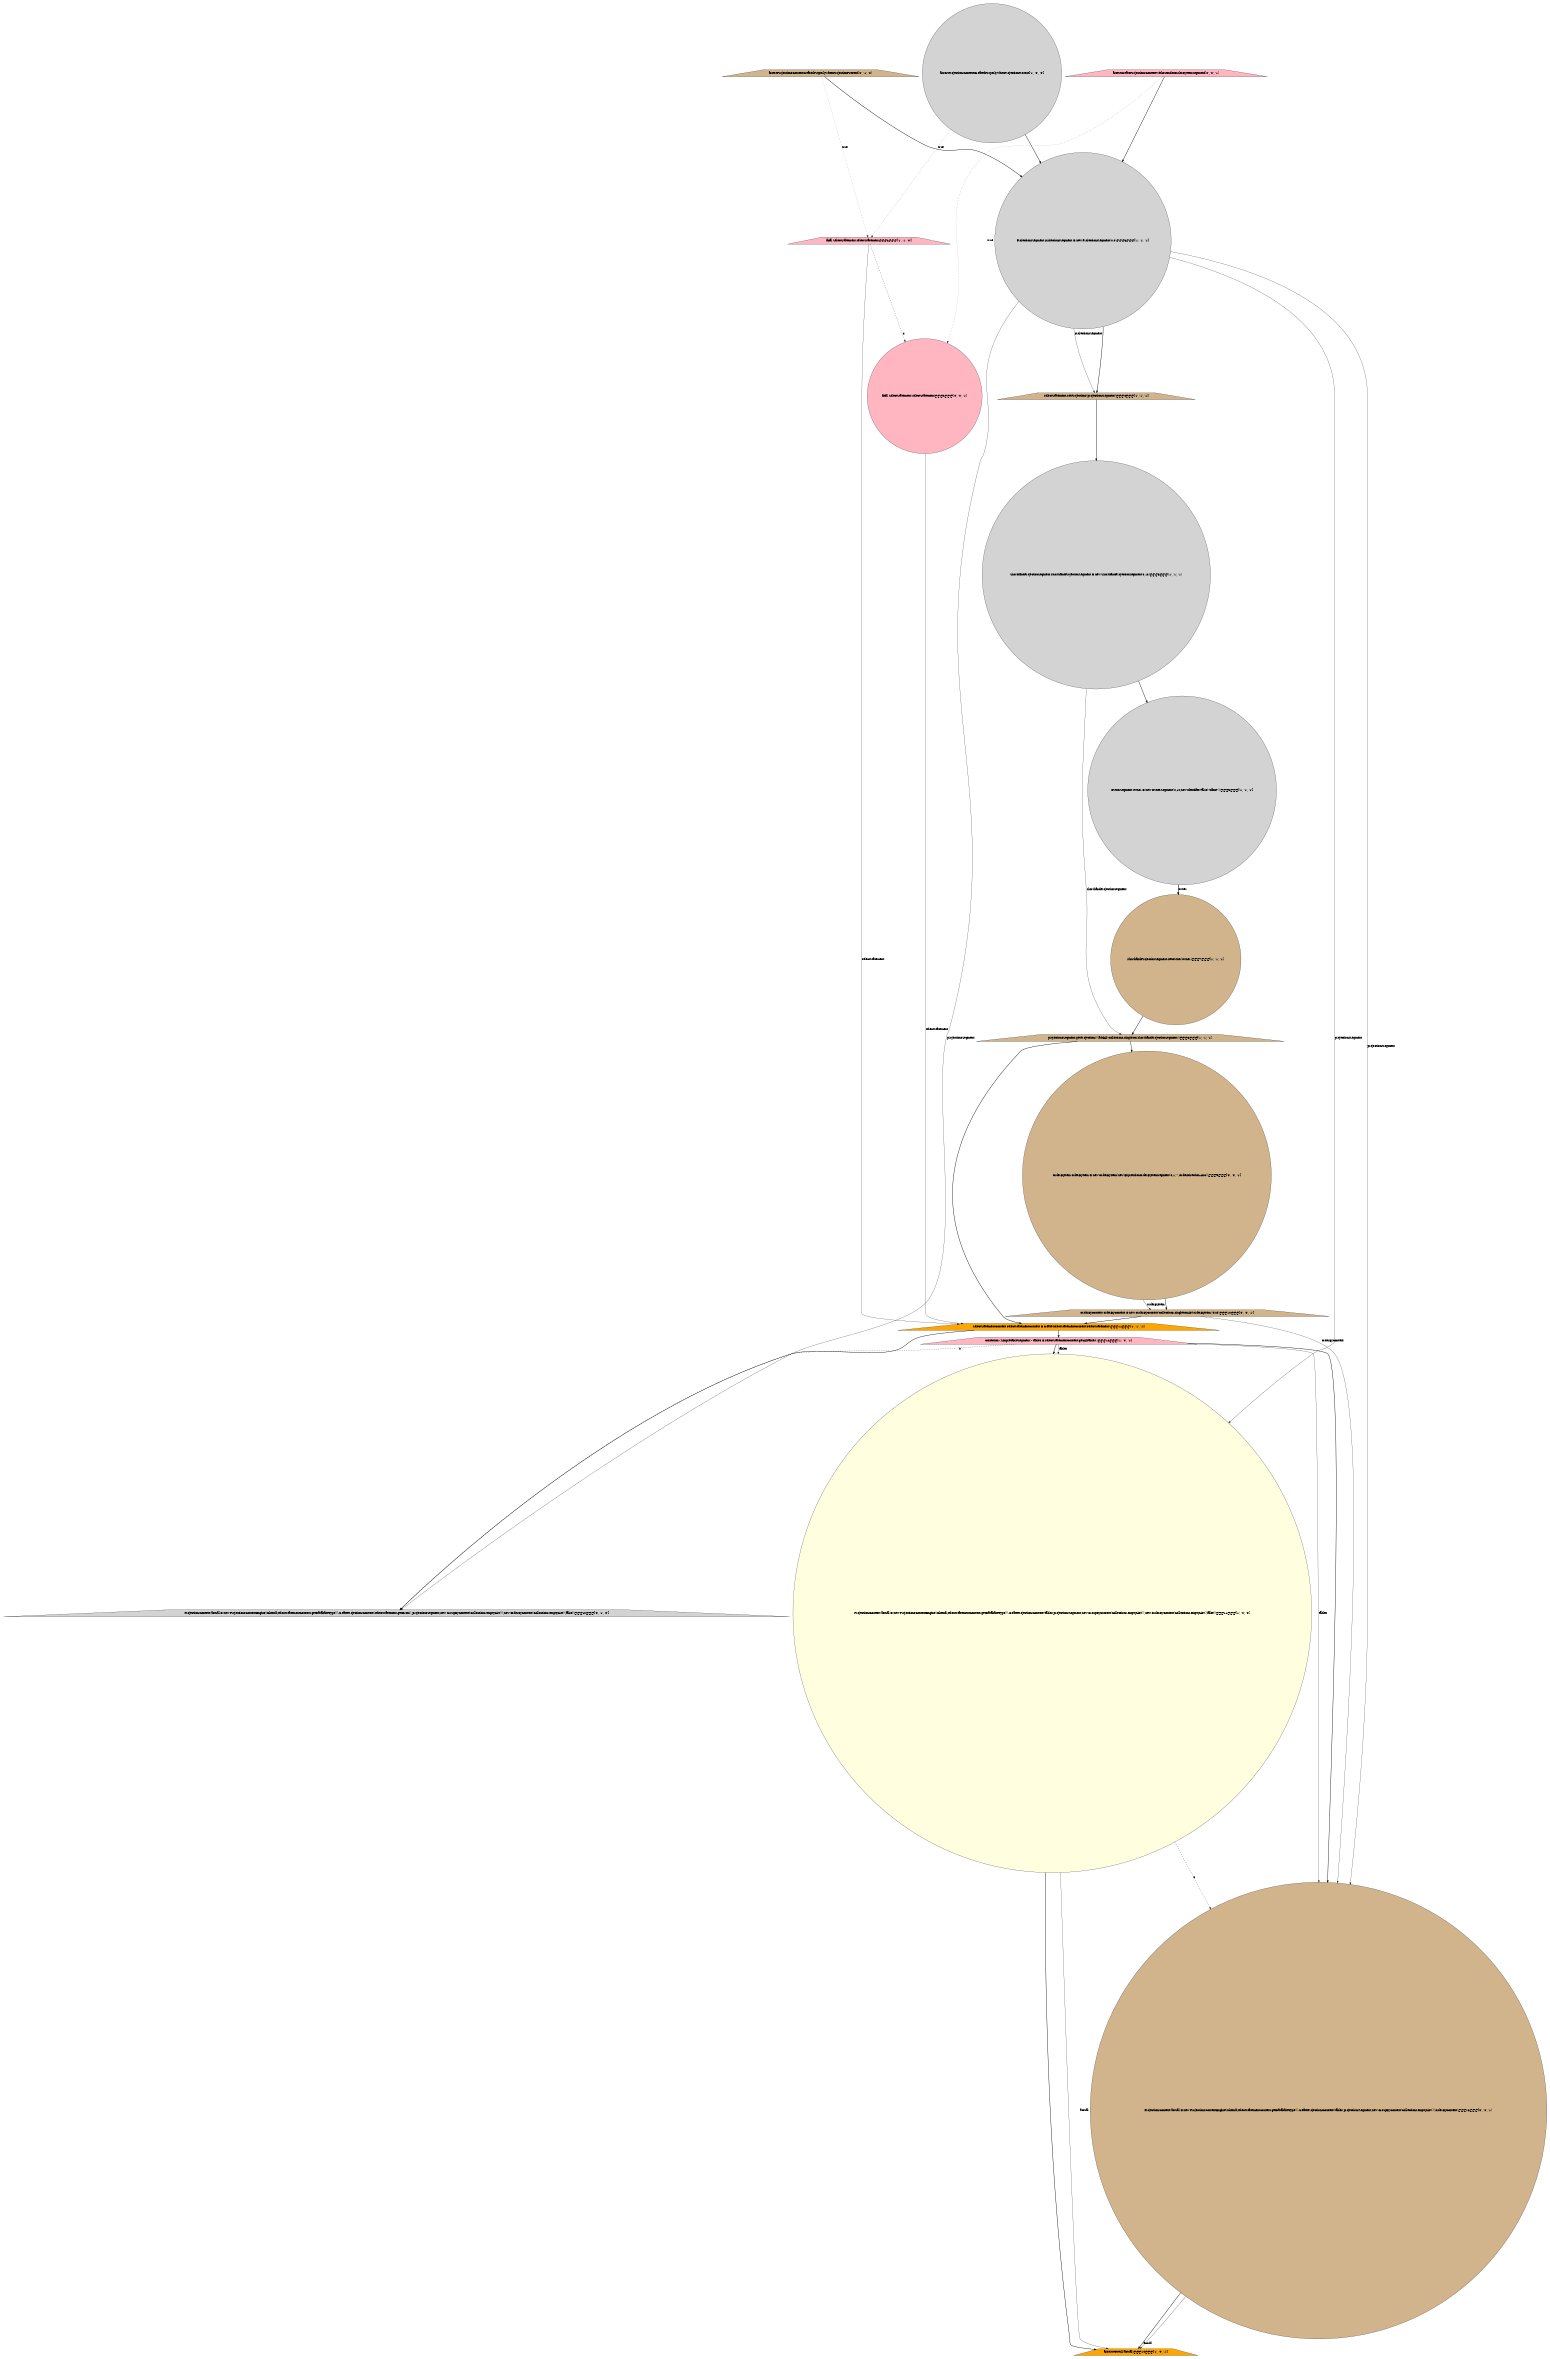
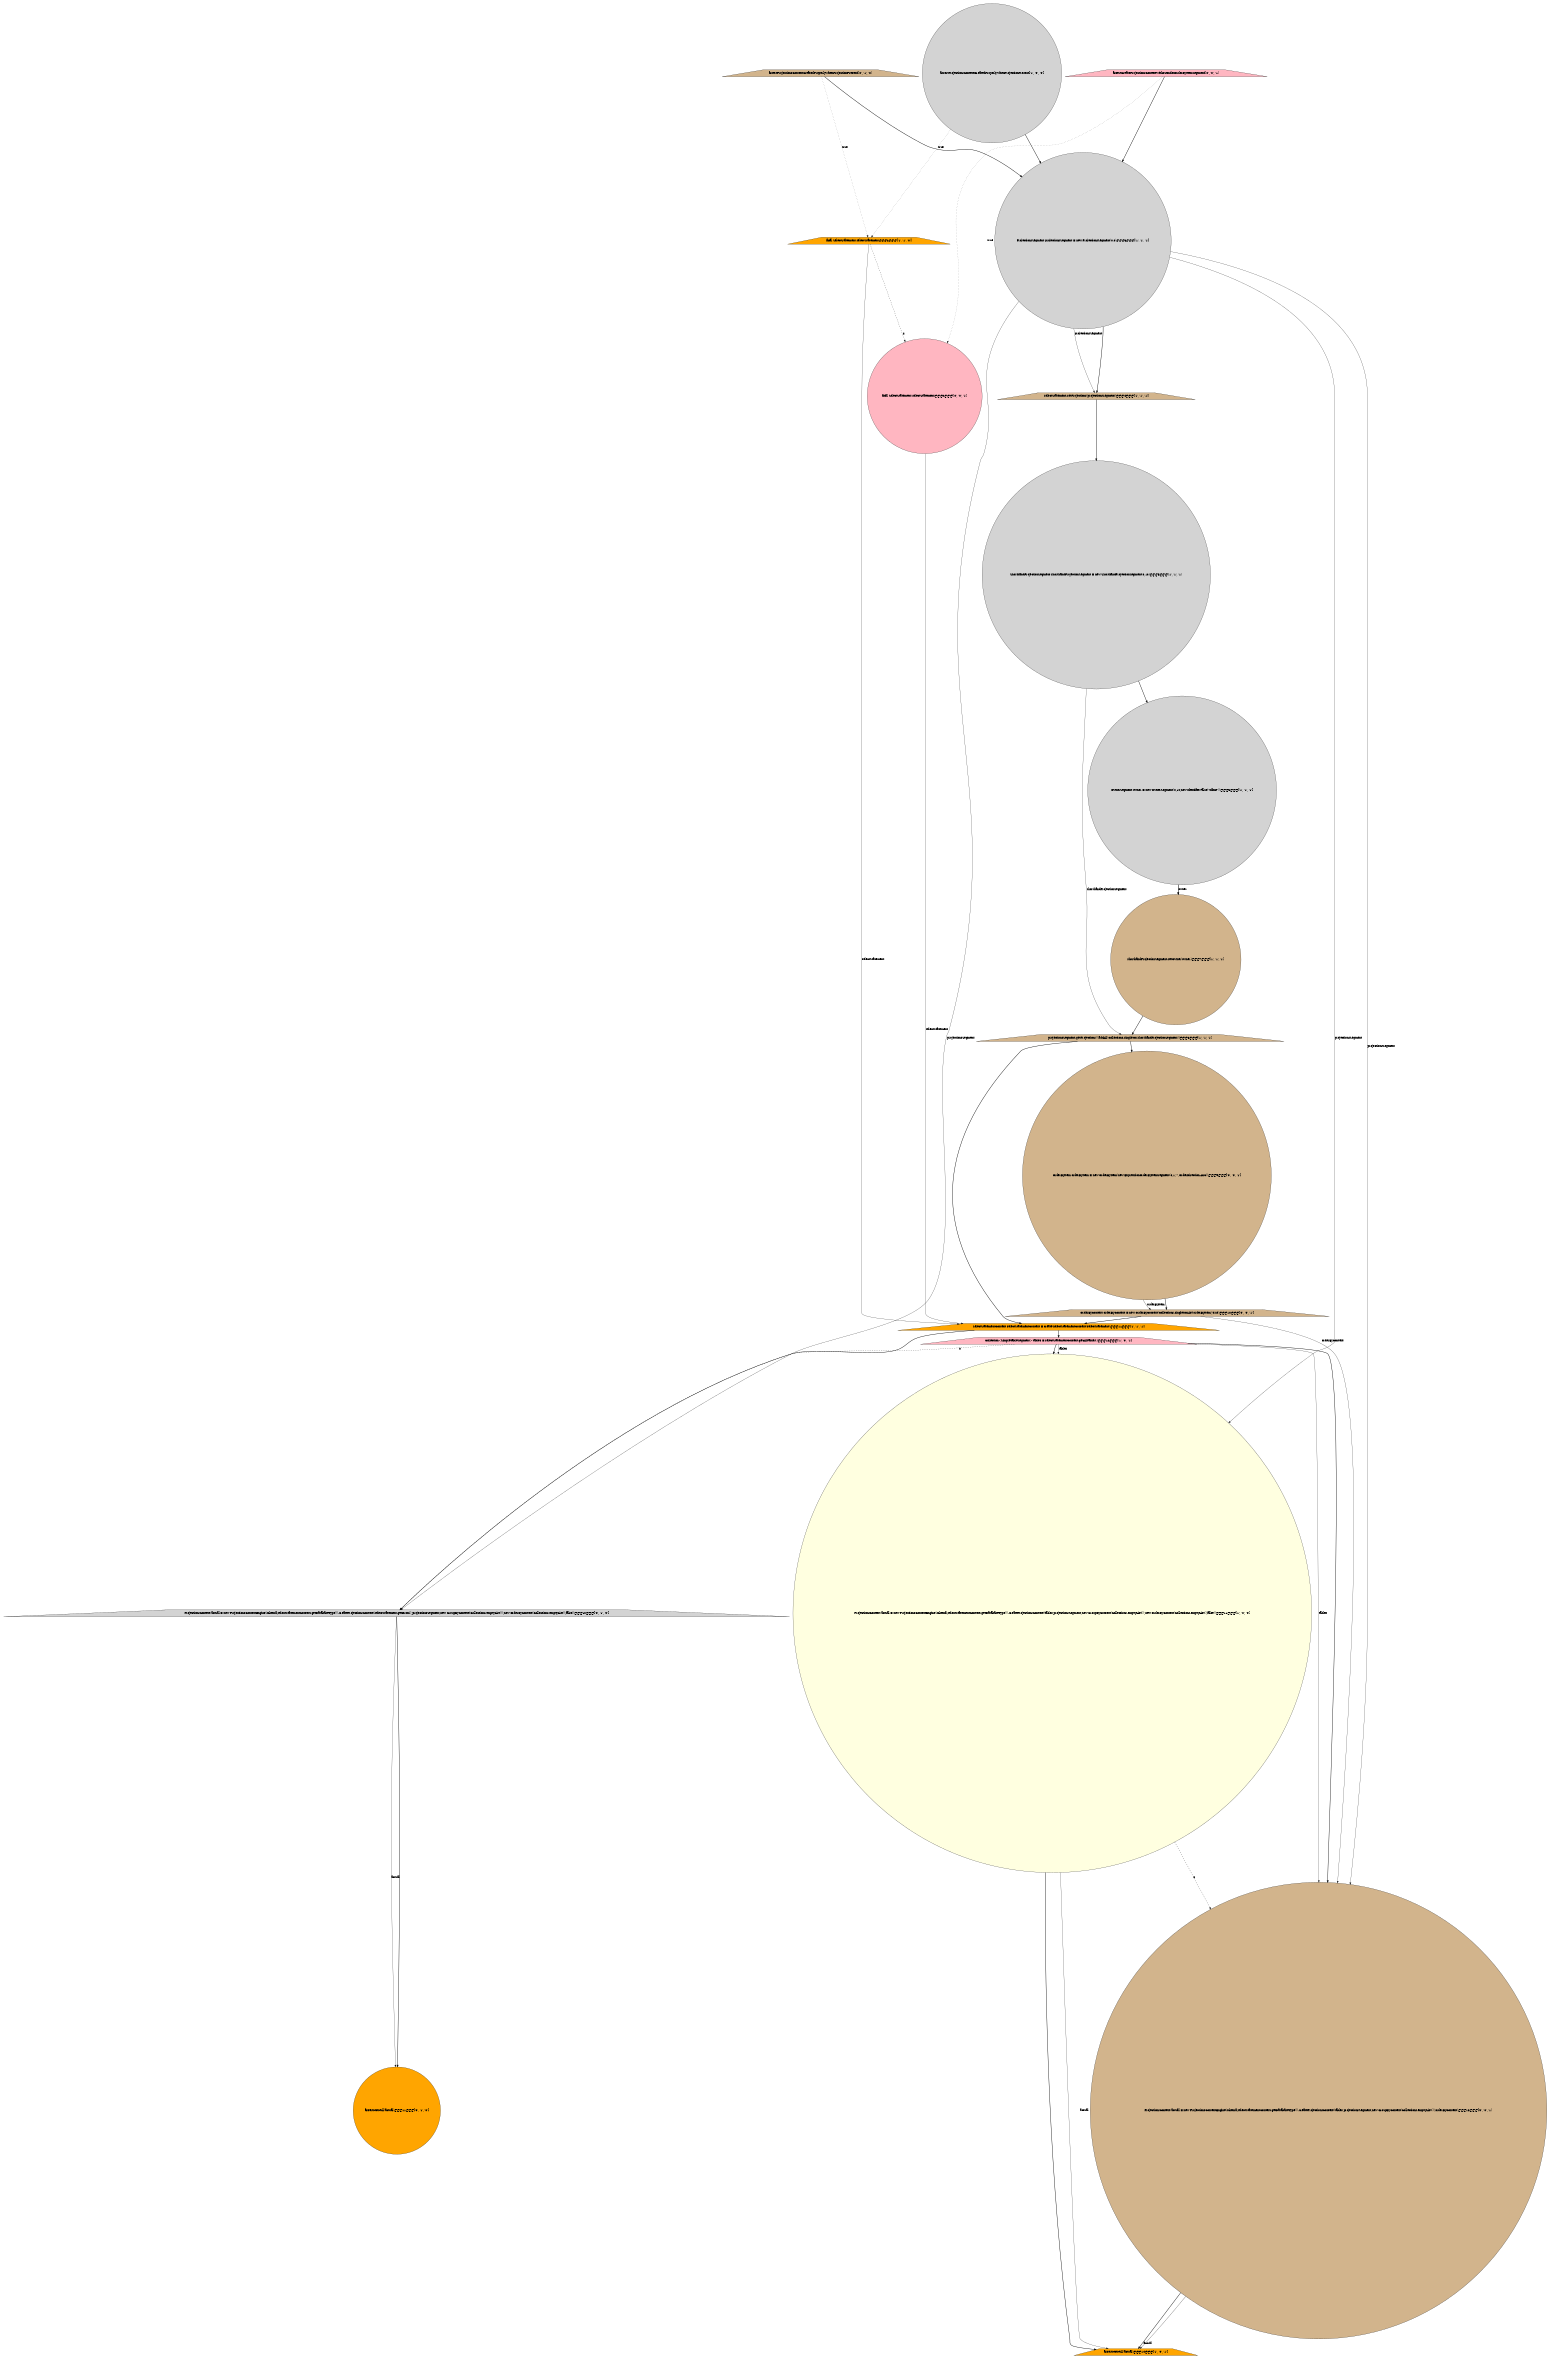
node "final SelectStatement selectStatement@@@2@@@['1', '1', '0']": fillcolor lightpink -> orange
node "assertNotNull(actual)@@@11@@@['0', '1', '0']": added
